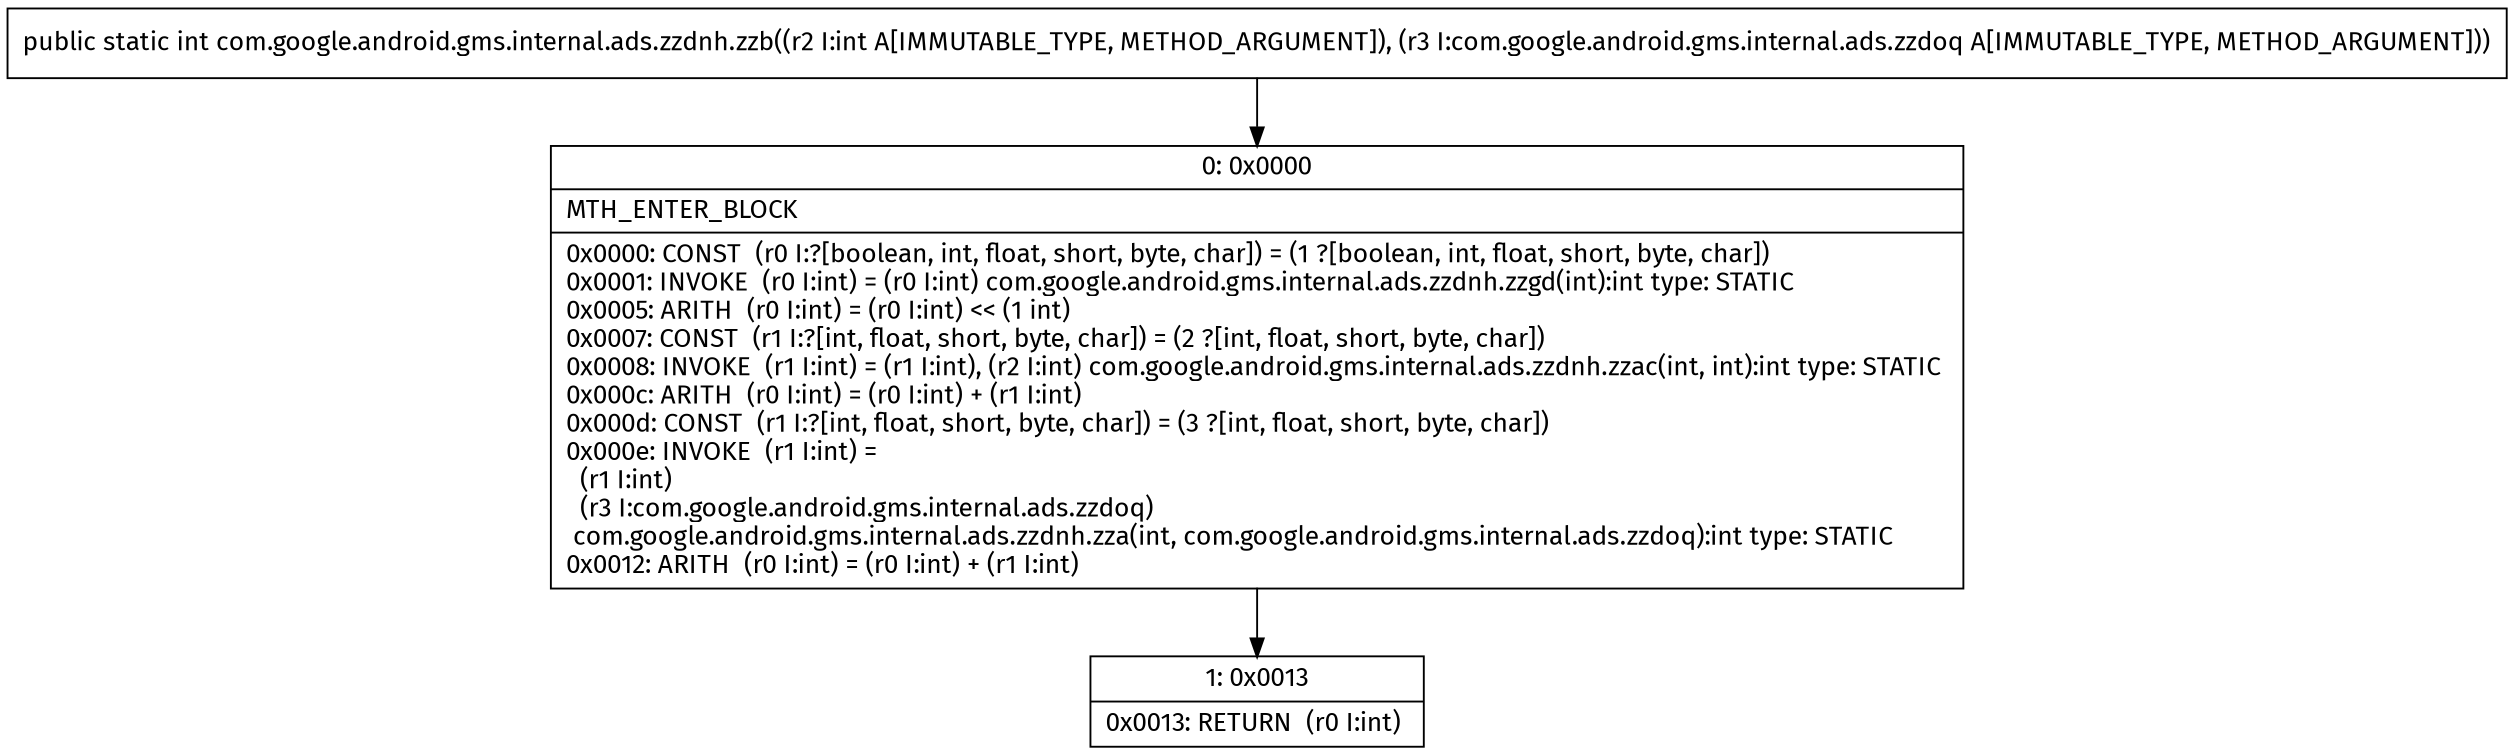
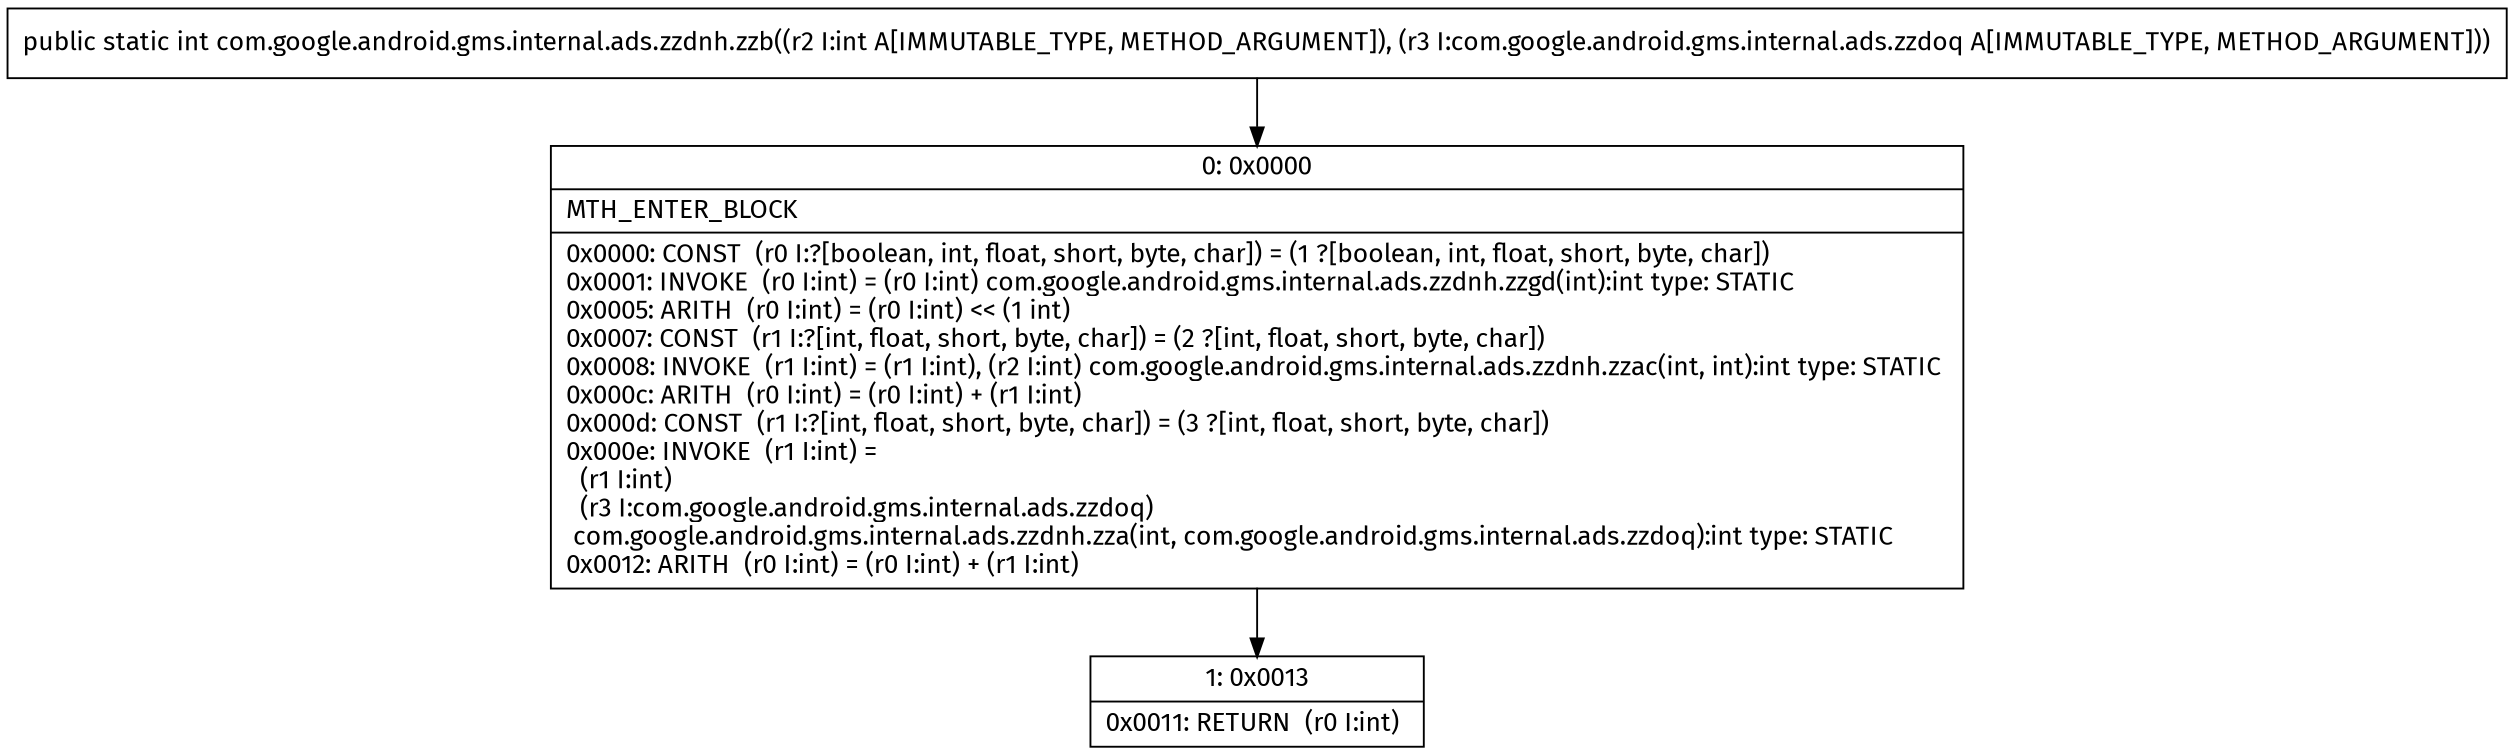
node "1: 0x0013": text "0x0013: RETURN  (r0 I:int)" -> "0x0011: RETURN  (r0 I:int)"
